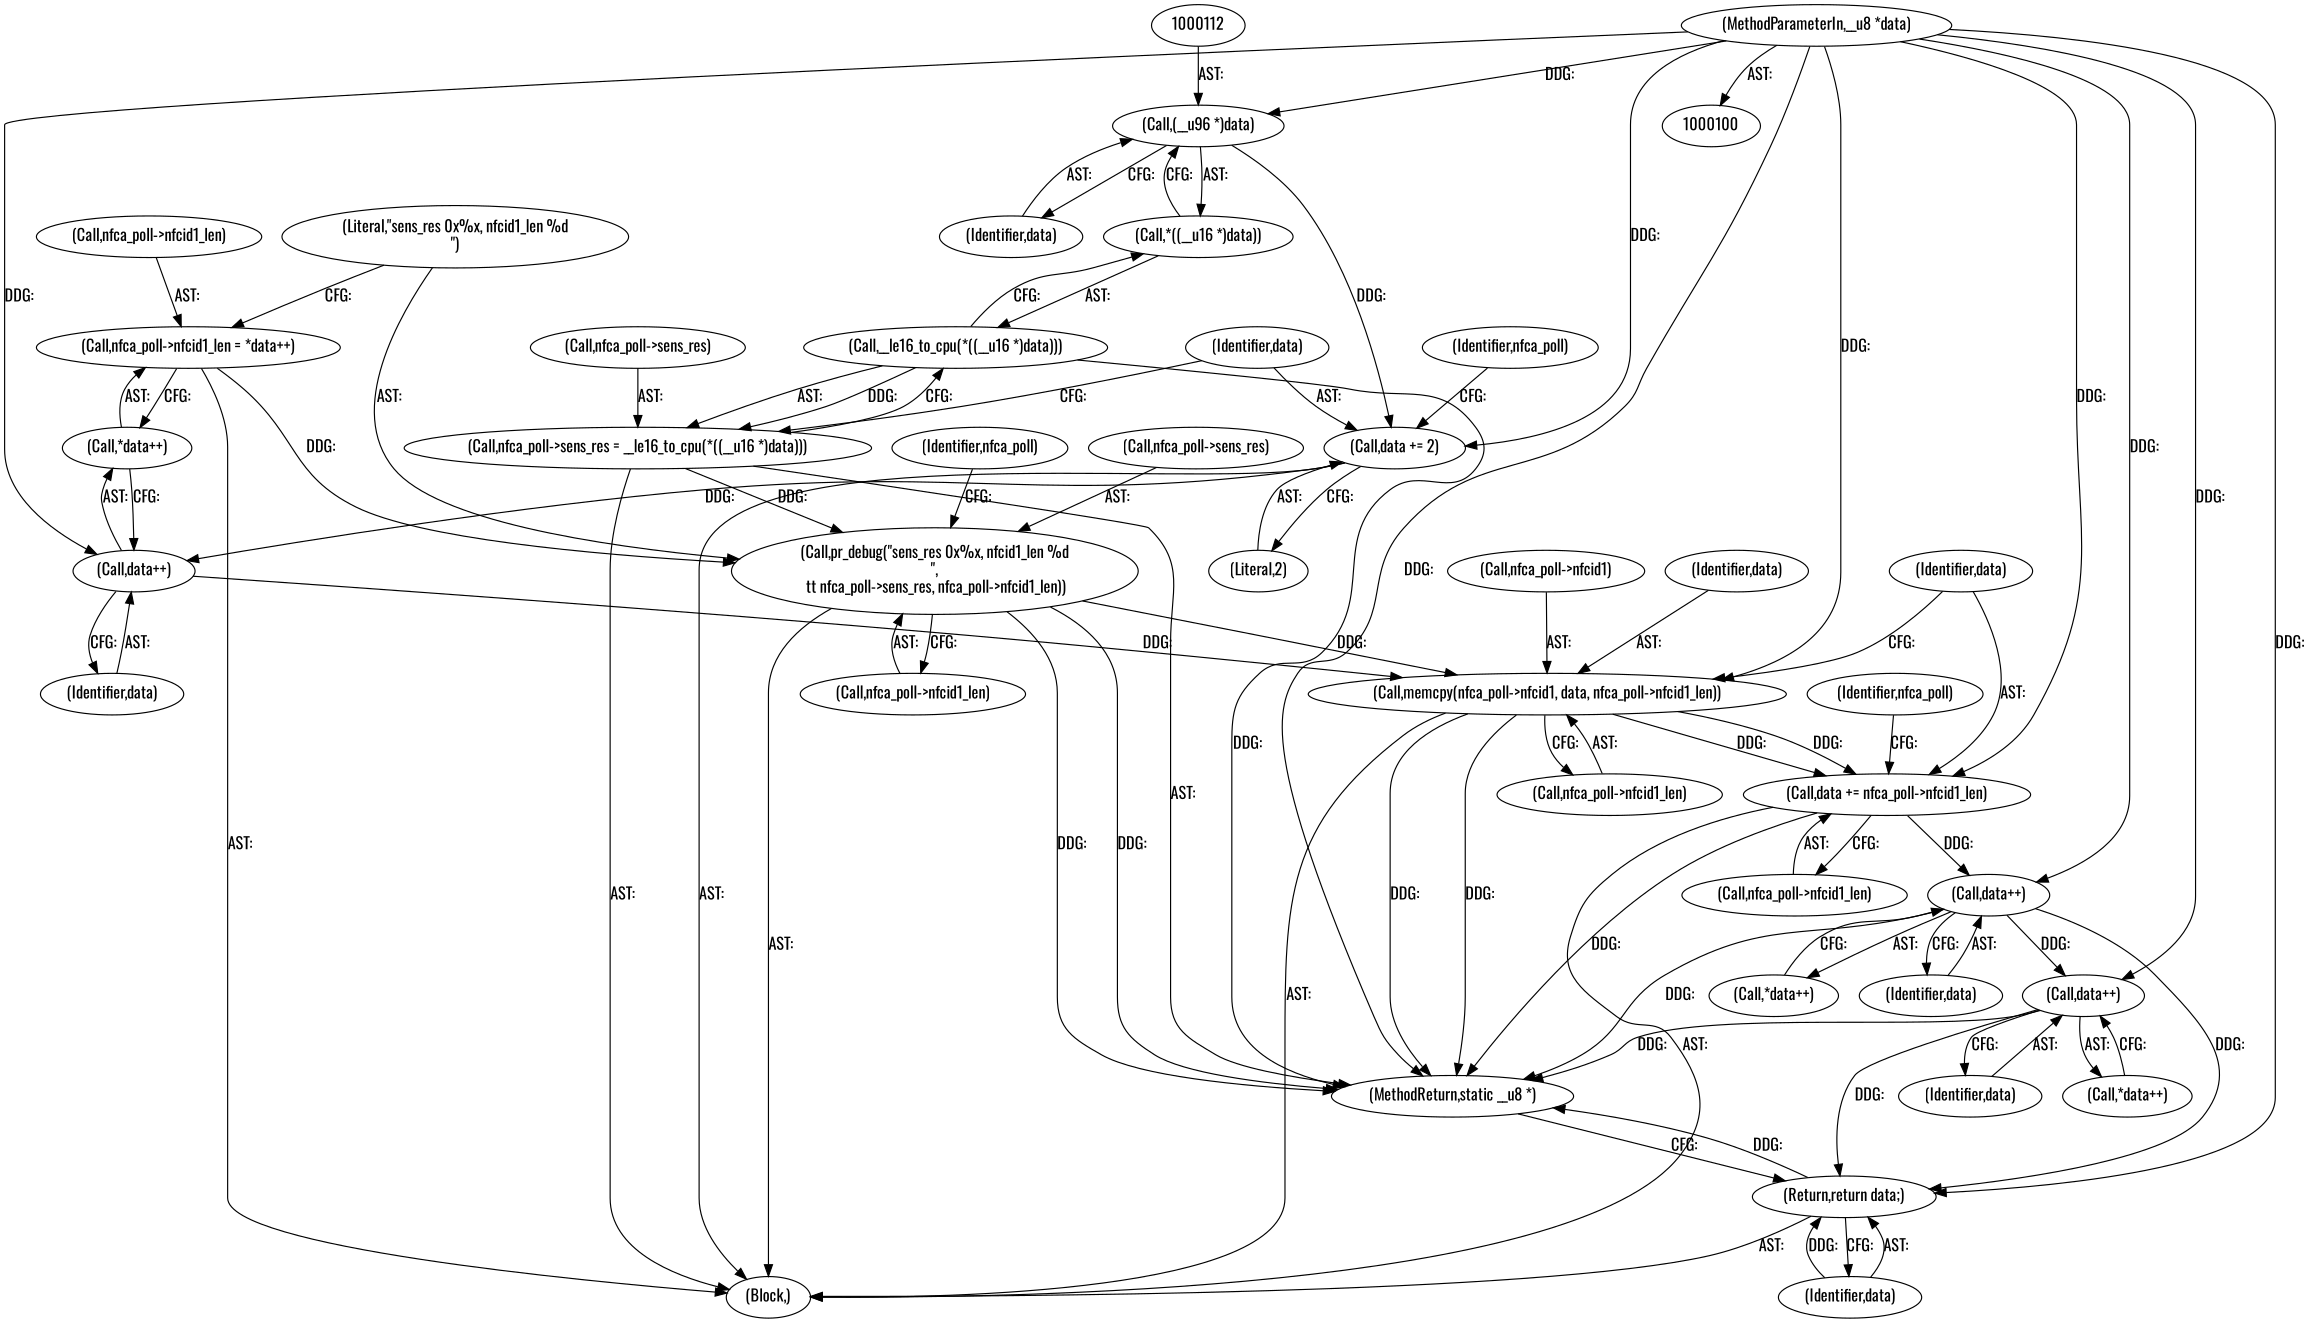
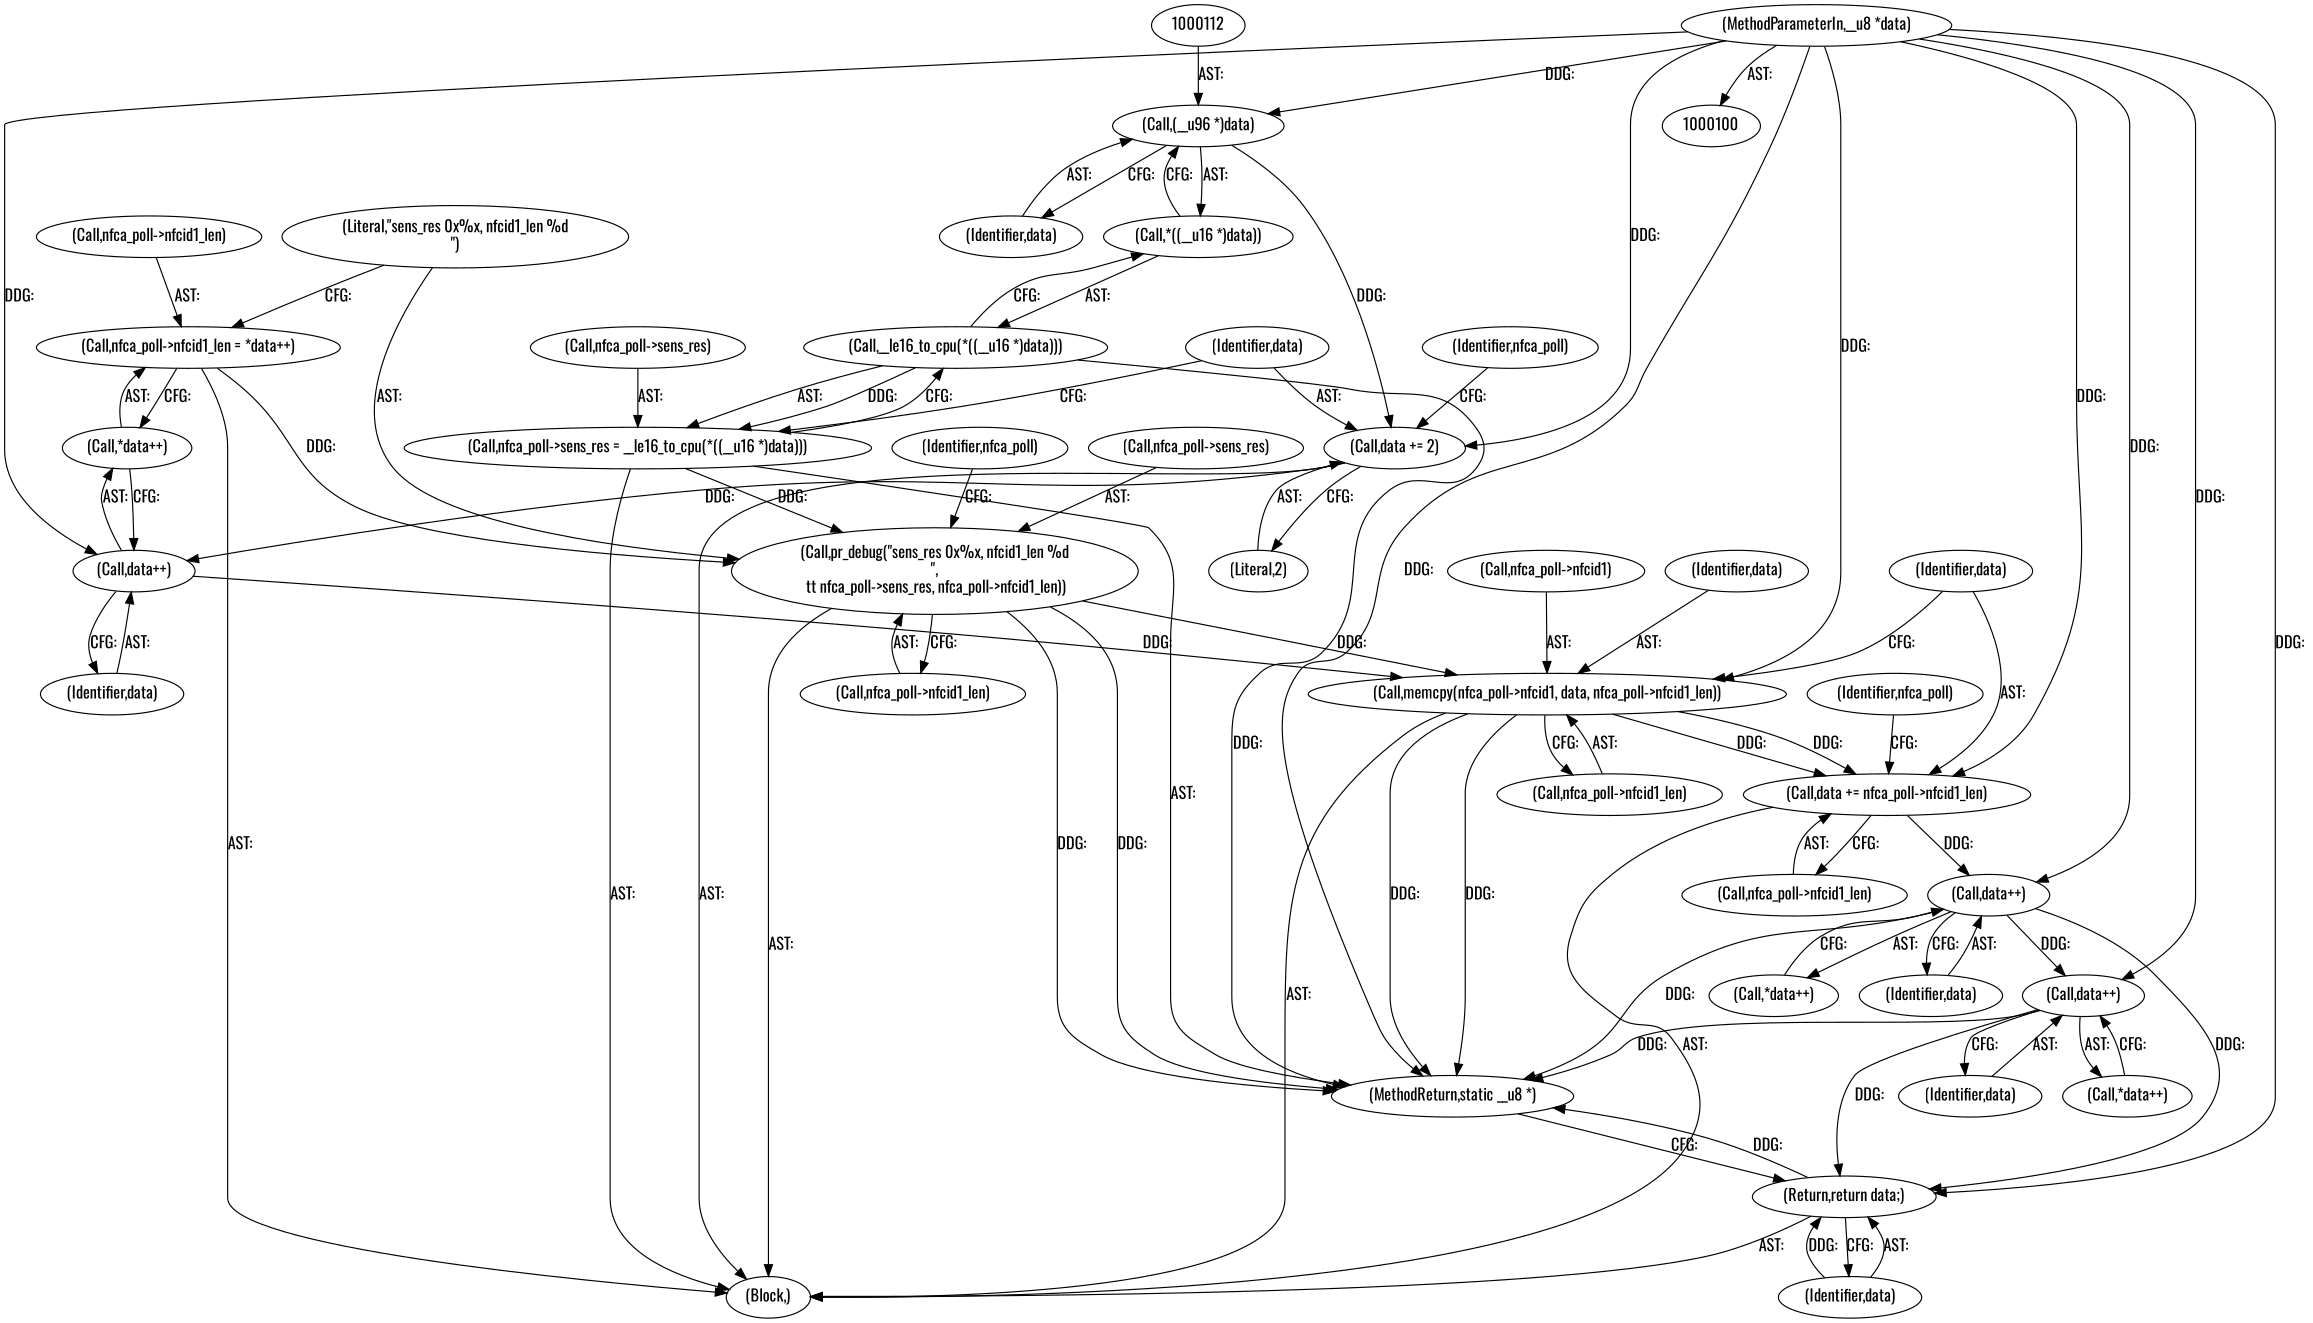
edge "(Call,data += nfca_poll->nfcid1_len)" -> "(MethodReturn,static __u8 *)": removed, label "DDG:"
